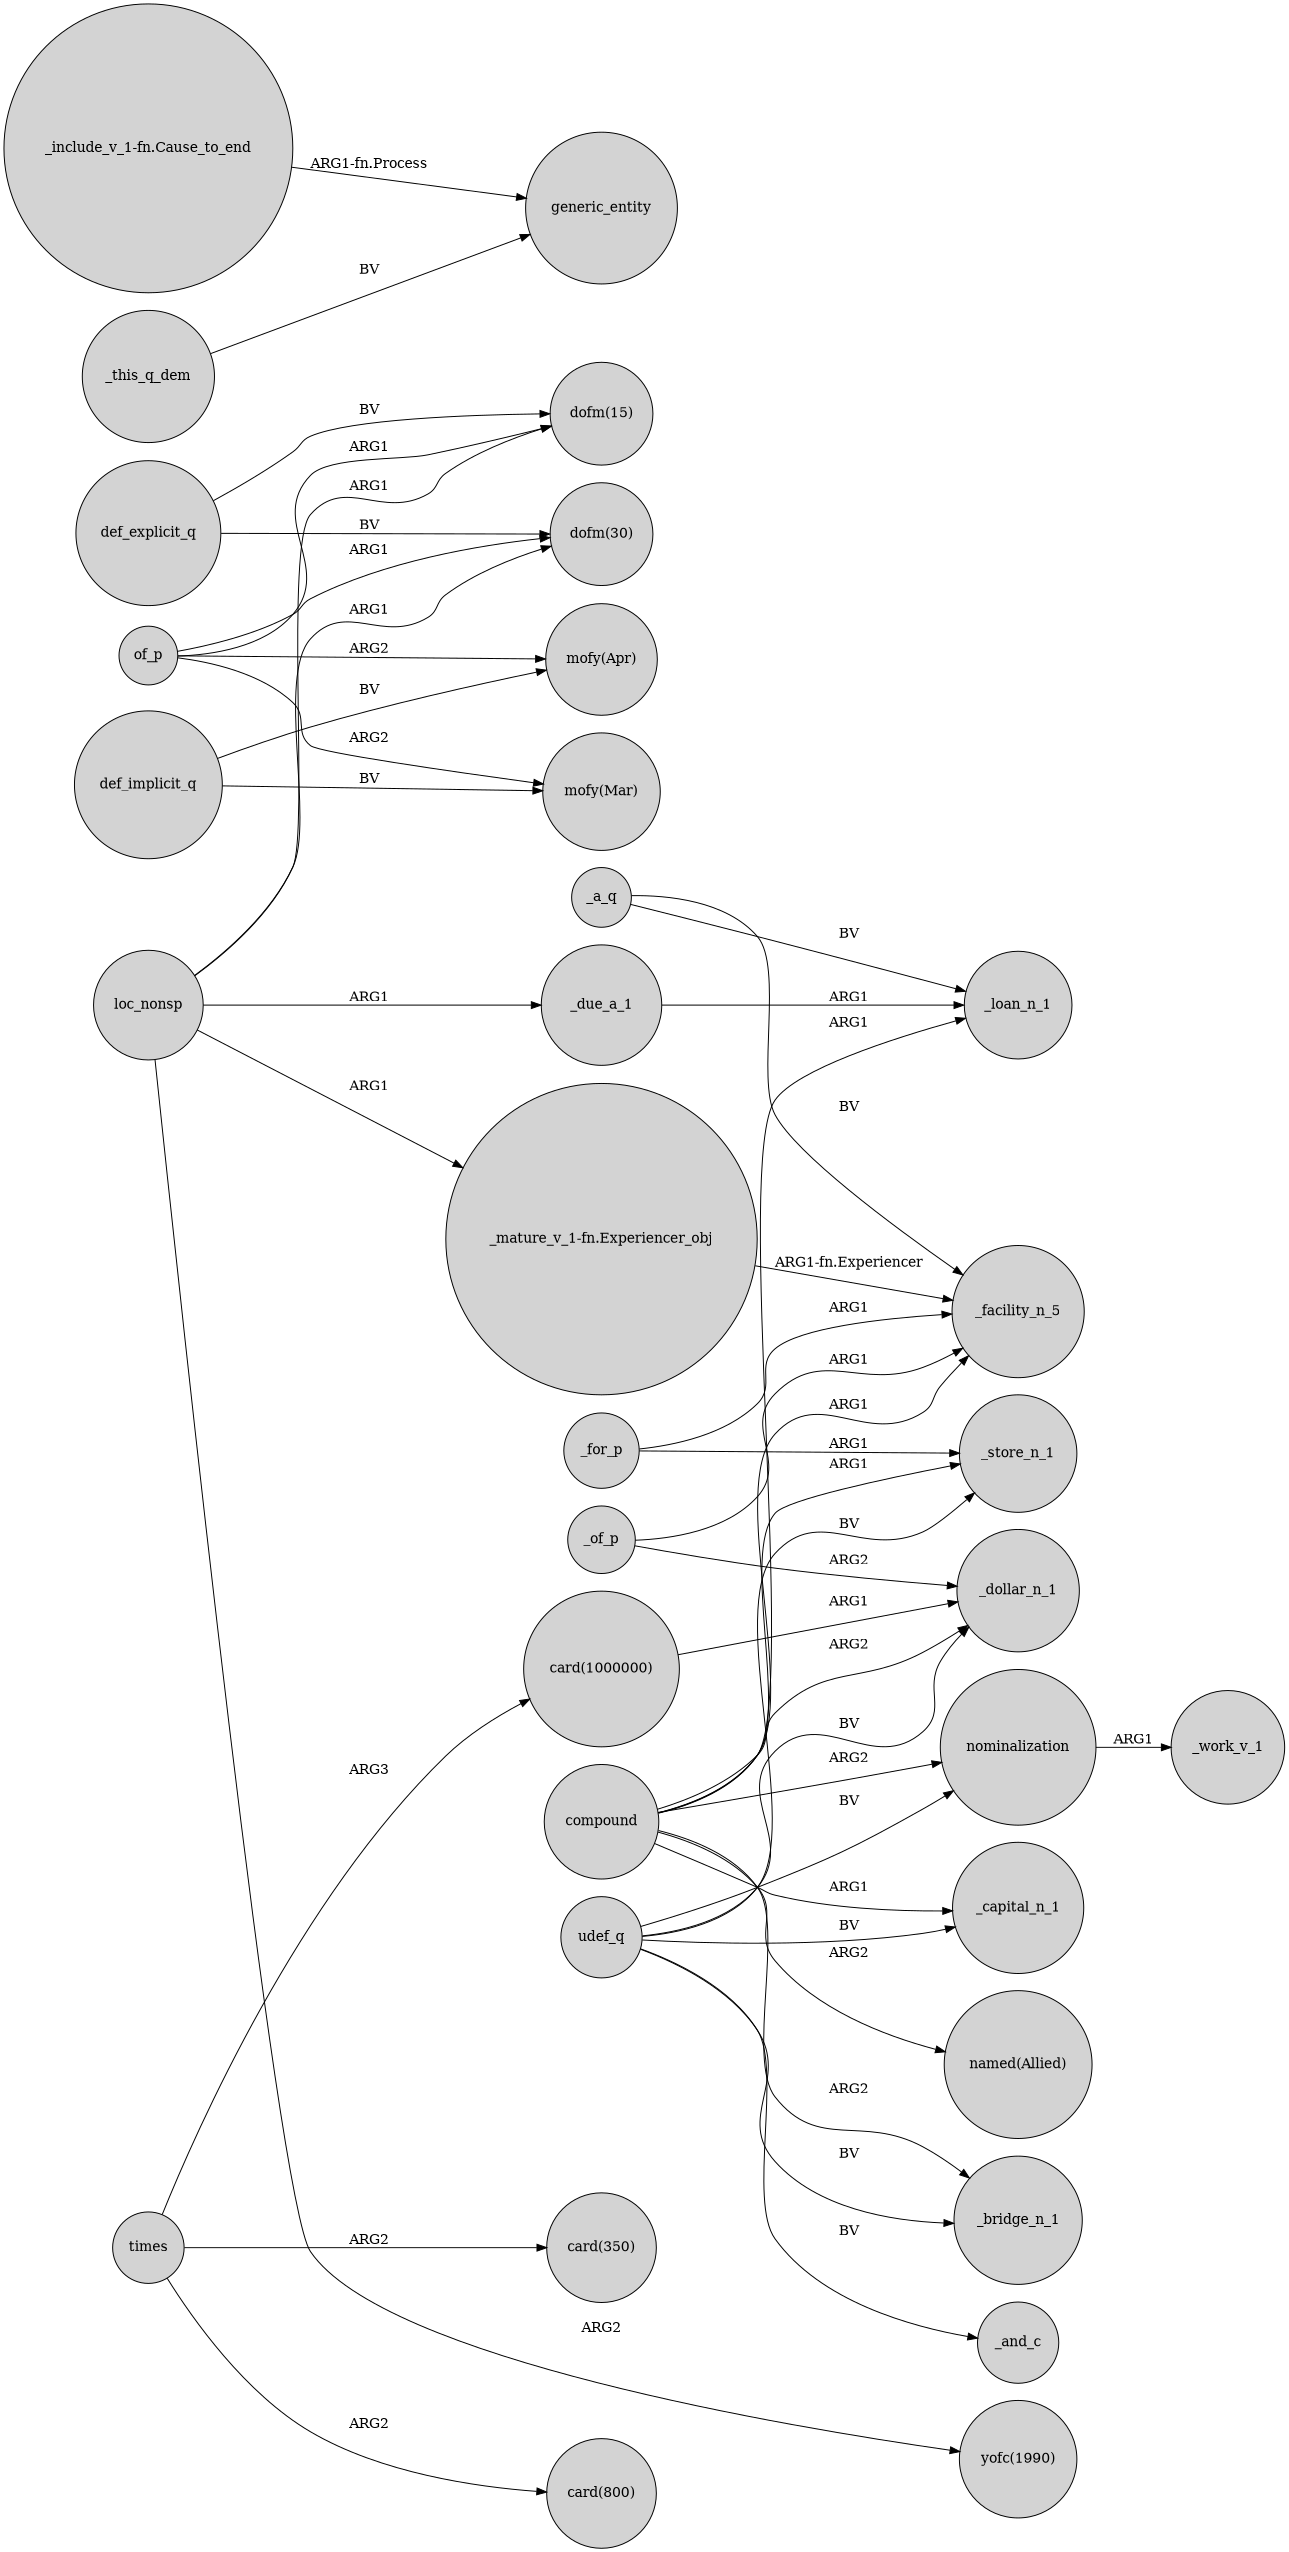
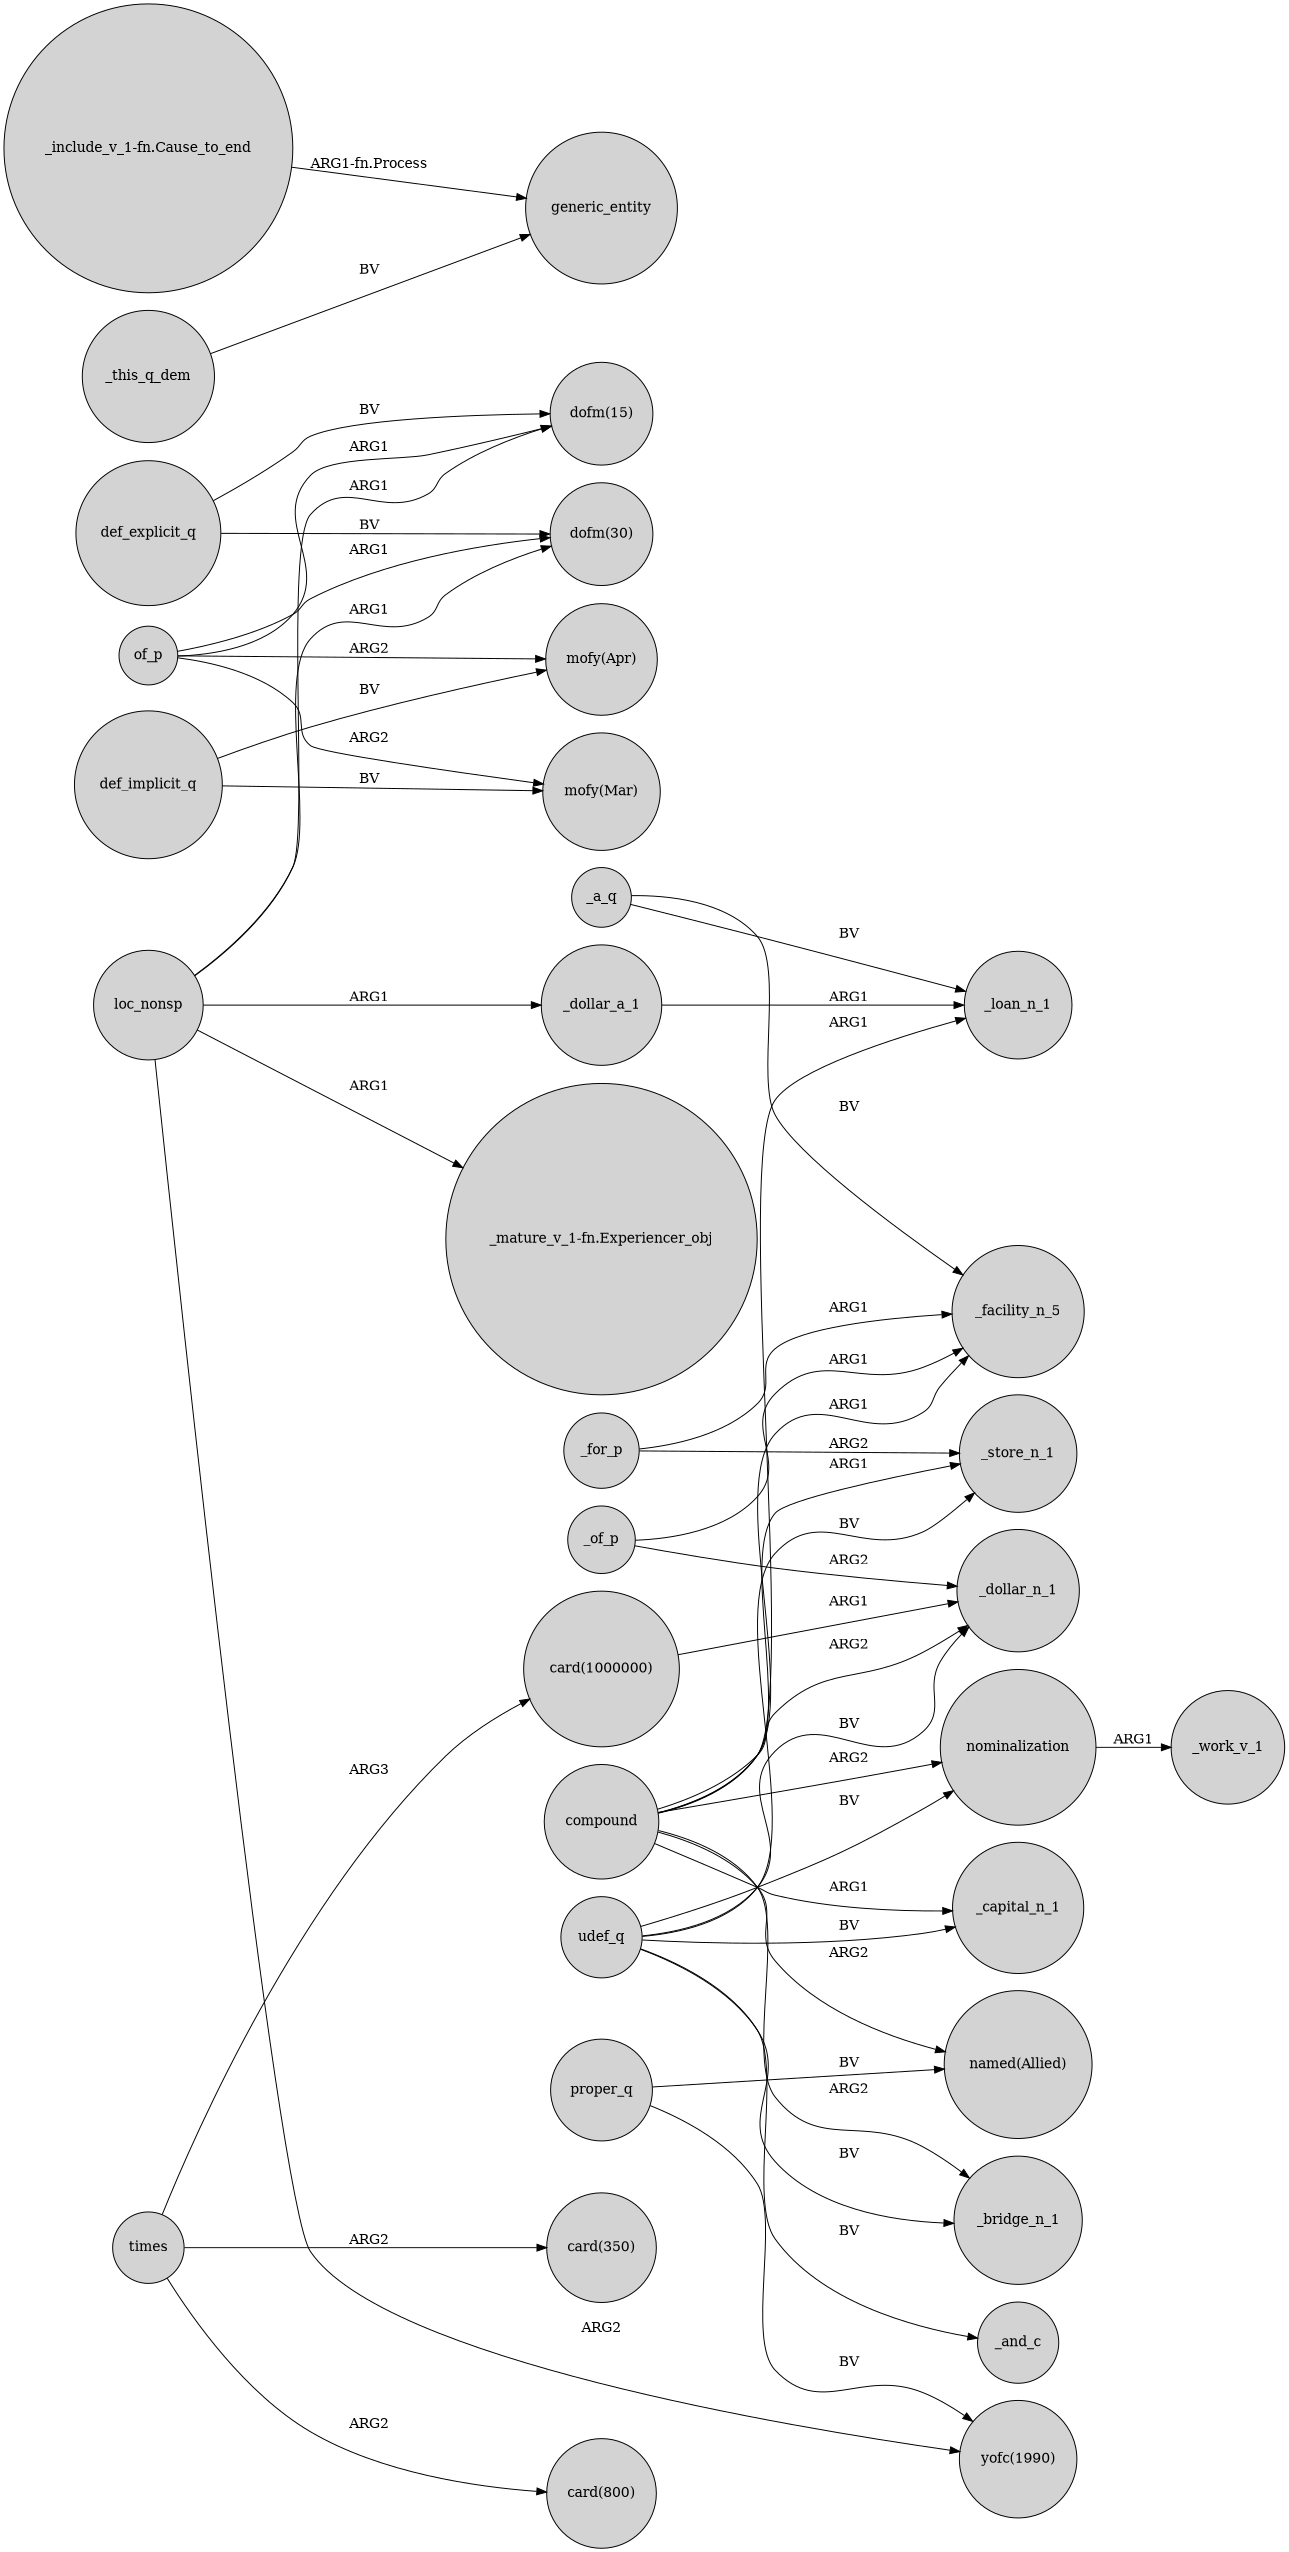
node "_due_a_1": label "_due_a_1" -> "_dollar_a_1"
edge "_mature_v_1-fn.Experiencer_obj" -> "_facility_n_5": removed, label "ARG1-fn.Experiencer"
edge "_for_p" -> "_store_n_1": label "ARG1" -> "ARG2"
node "proper_q": added
